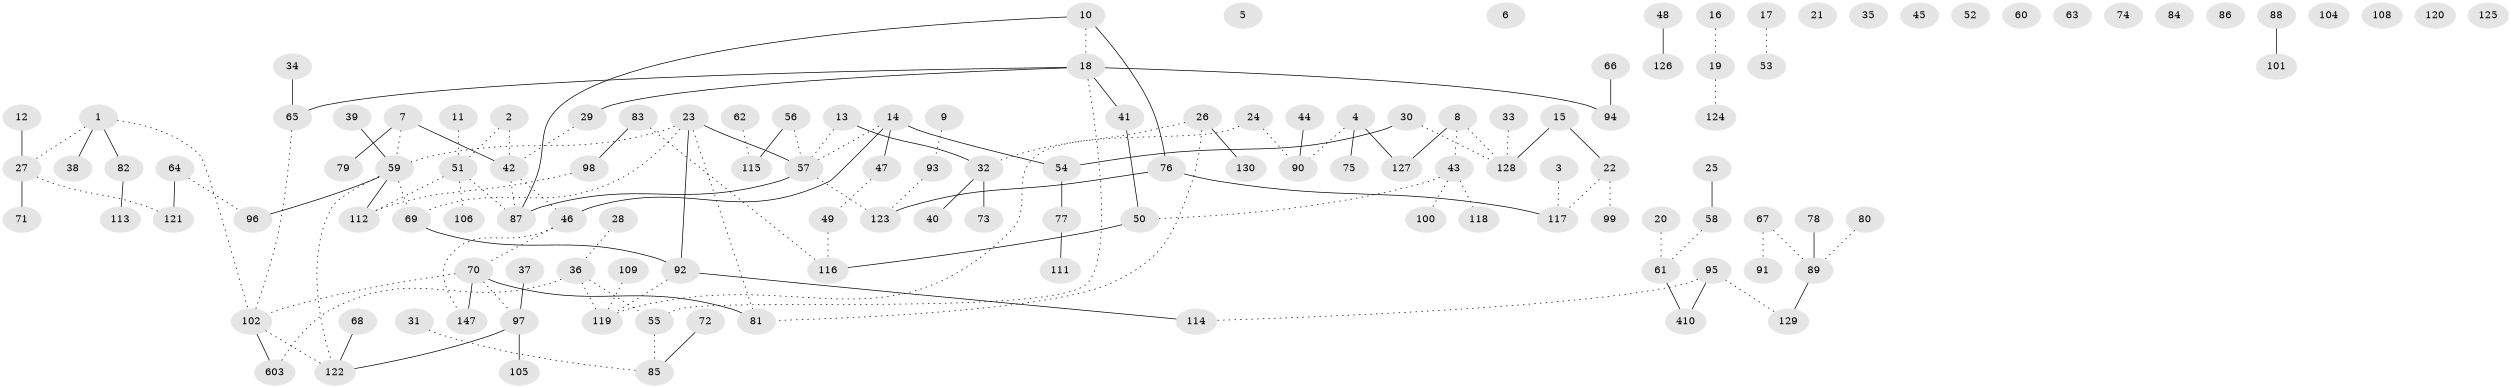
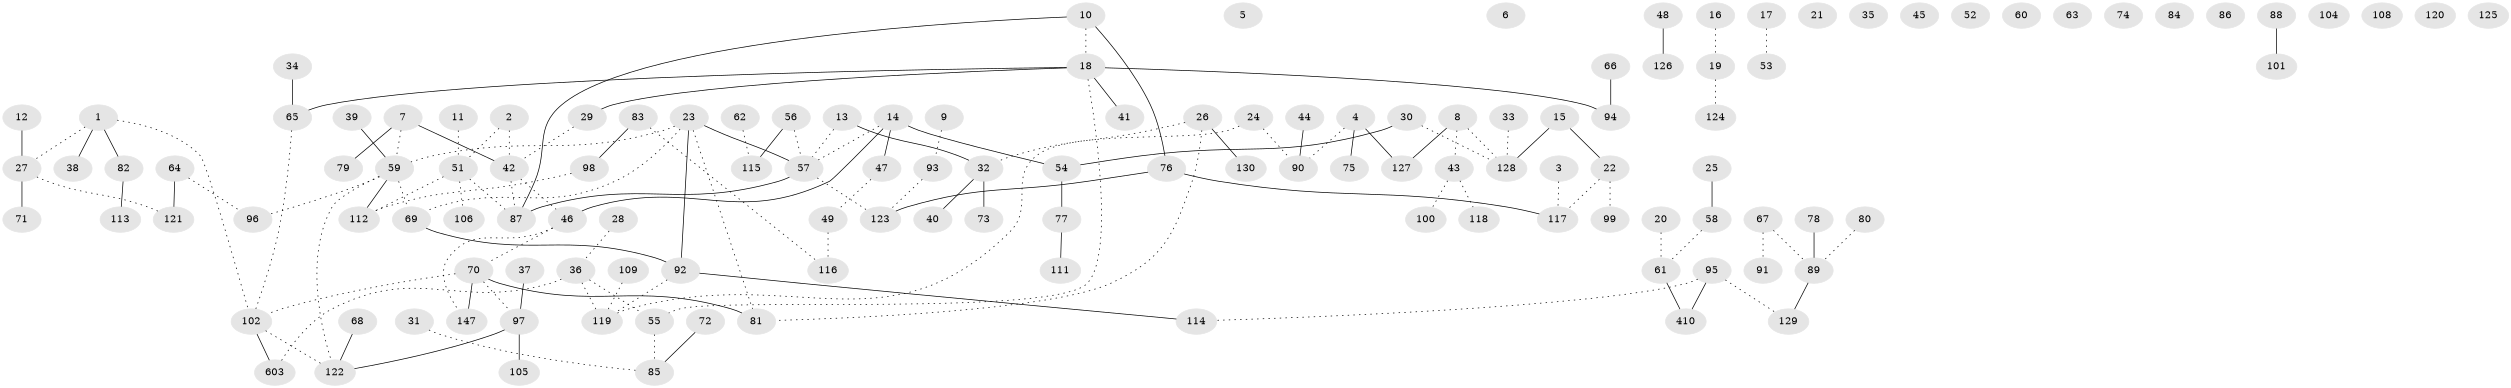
edge "59" -- "96": style solid -> dotted
node "50": removed
